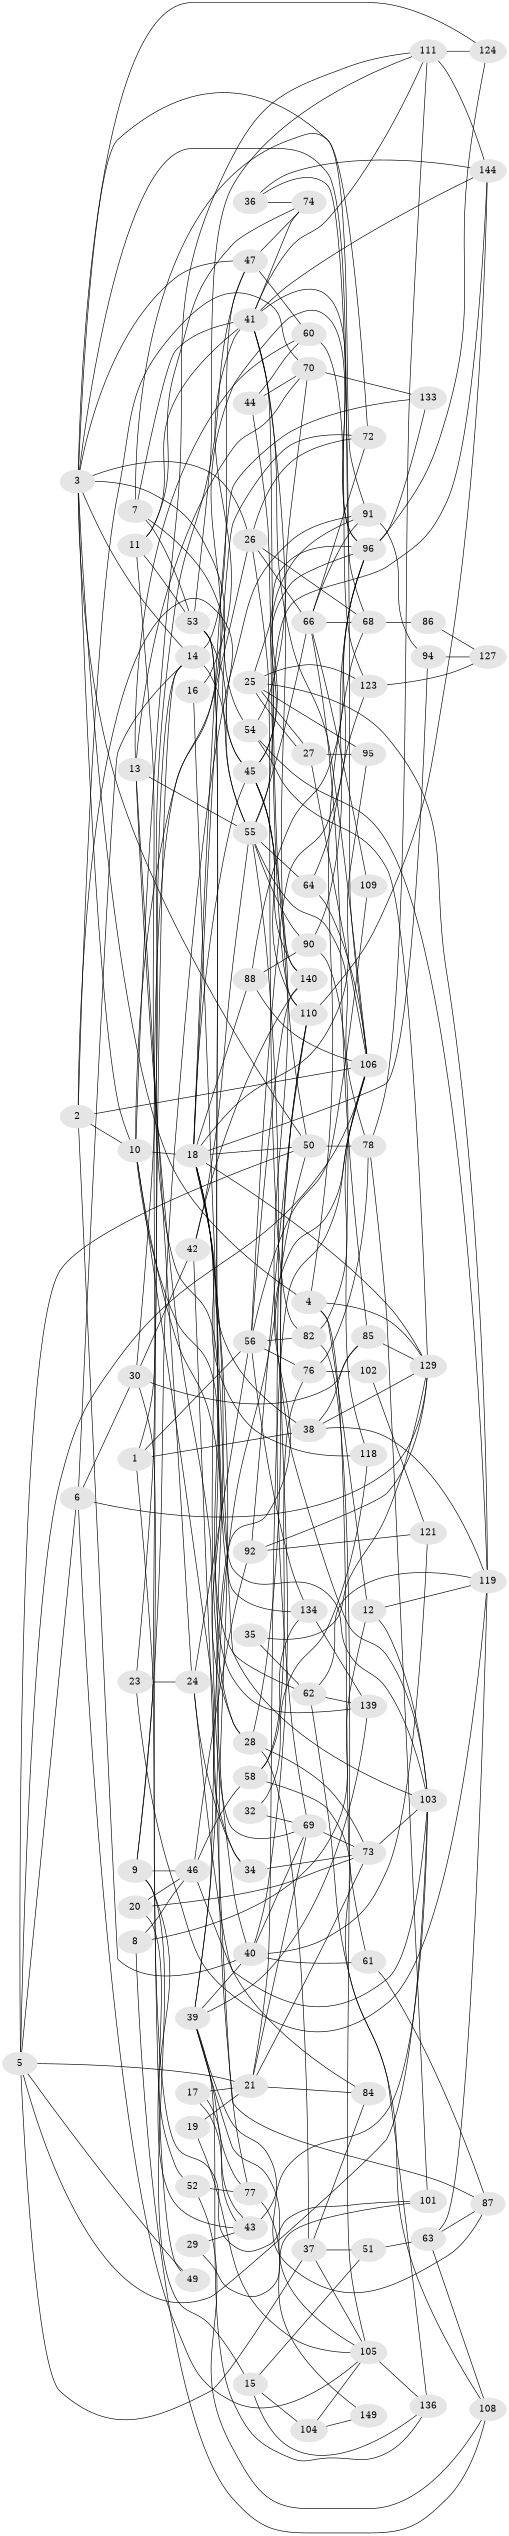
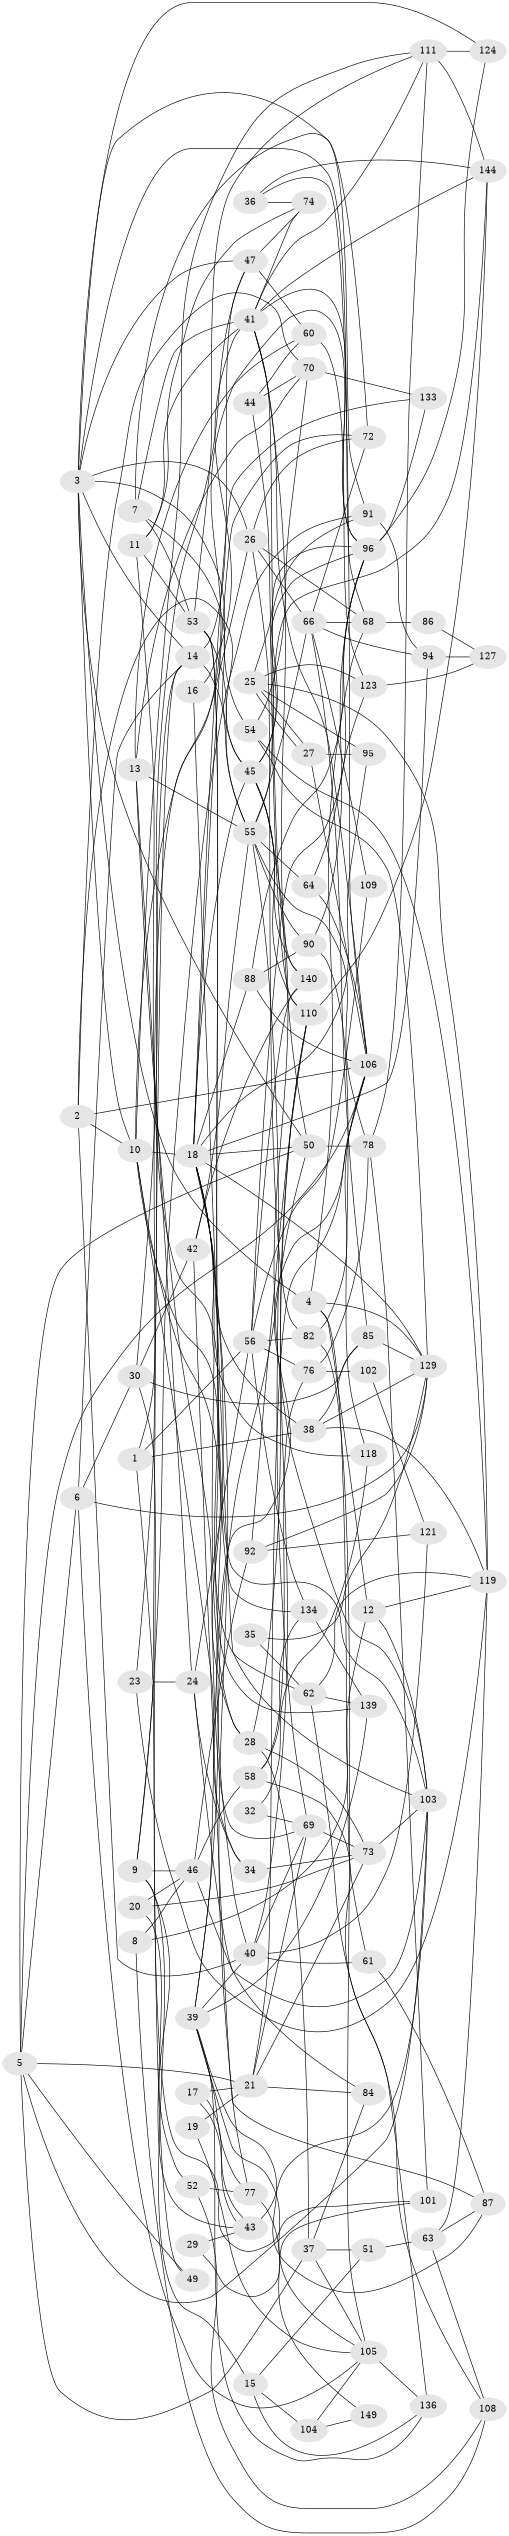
edge "91" -- "66": now "94" -- "66"
